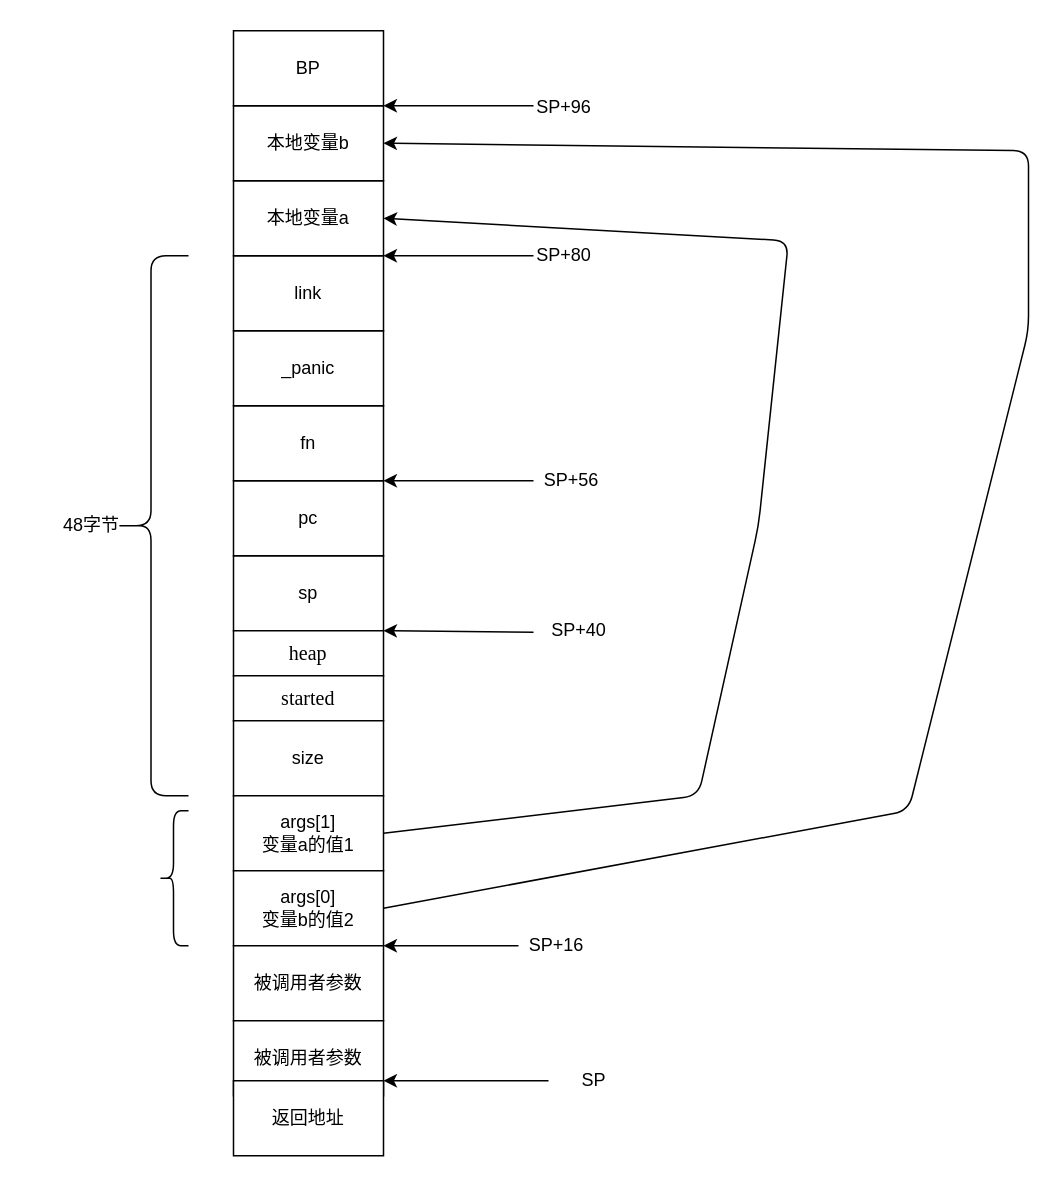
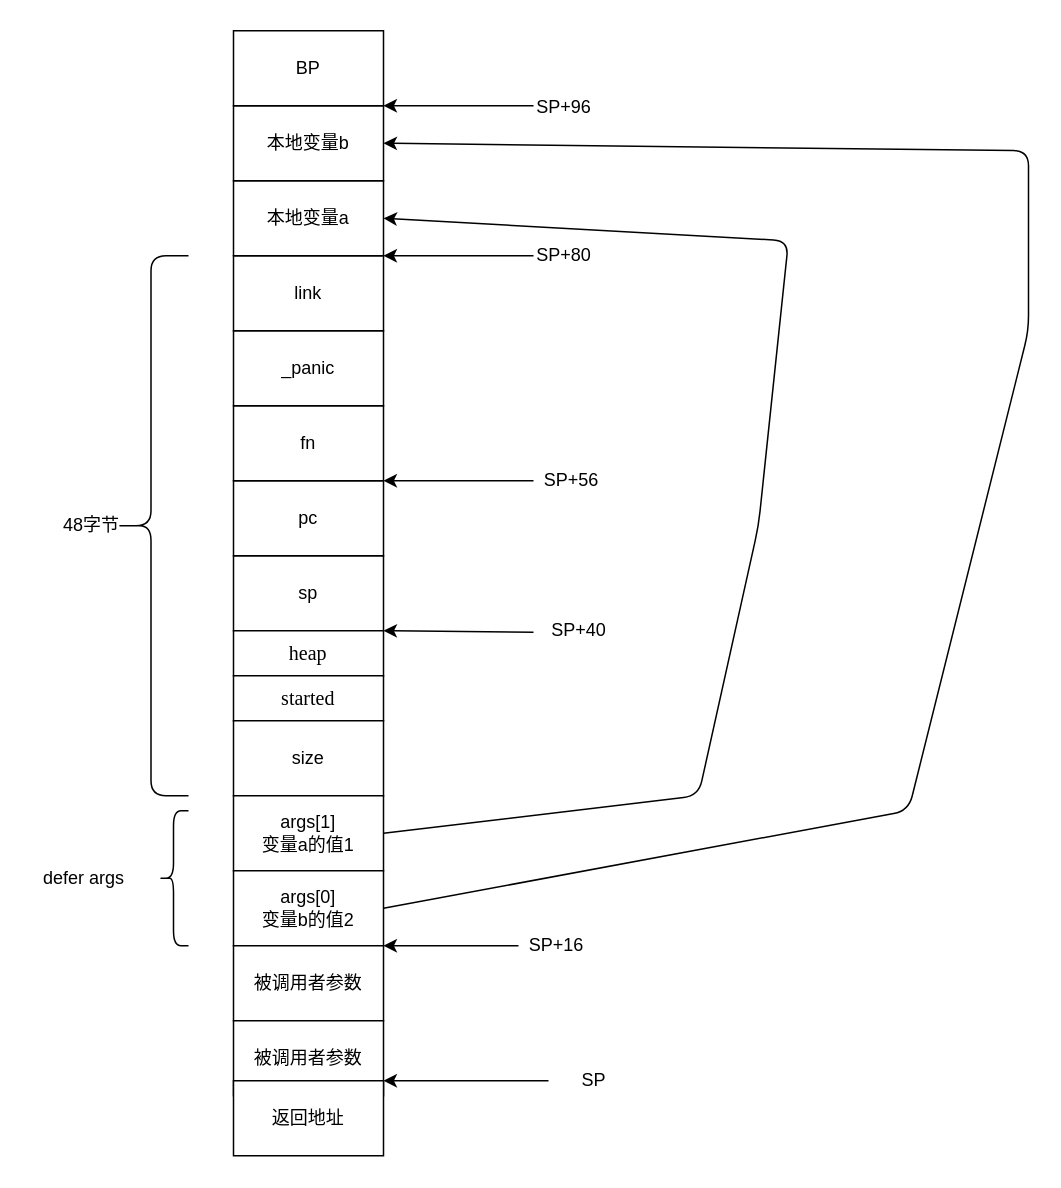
node "defer args": added
